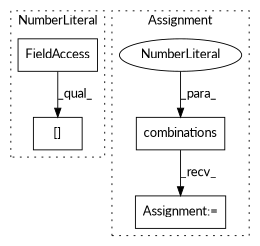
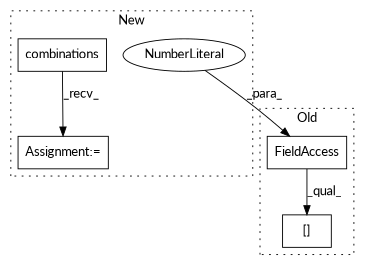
cluster "NumberLiteral": label "NumberLiteral" -> "Old"
cluster "Assignment": label "Assignment" -> "New"
edge "NumberLiteral" -> "combinations": now "NumberLiteral" -> "FieldAccess"
